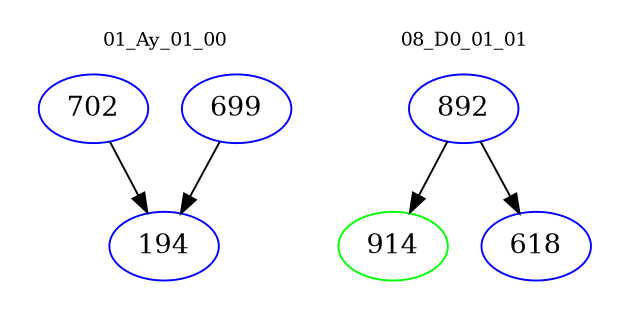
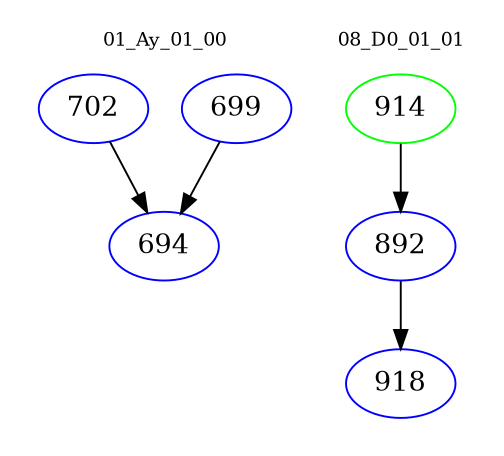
edge "892" -> "914": reversed
node "194": label "194" -> "694"
node "618": label "618" -> "918"
